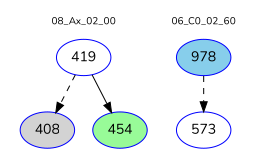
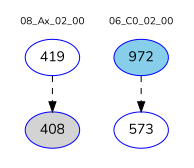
cluster "06_C0_02_60": label "06_C0_02_60" -> "06_C0_02_00"
node "978": label "978" -> "972"
node "454": removed
